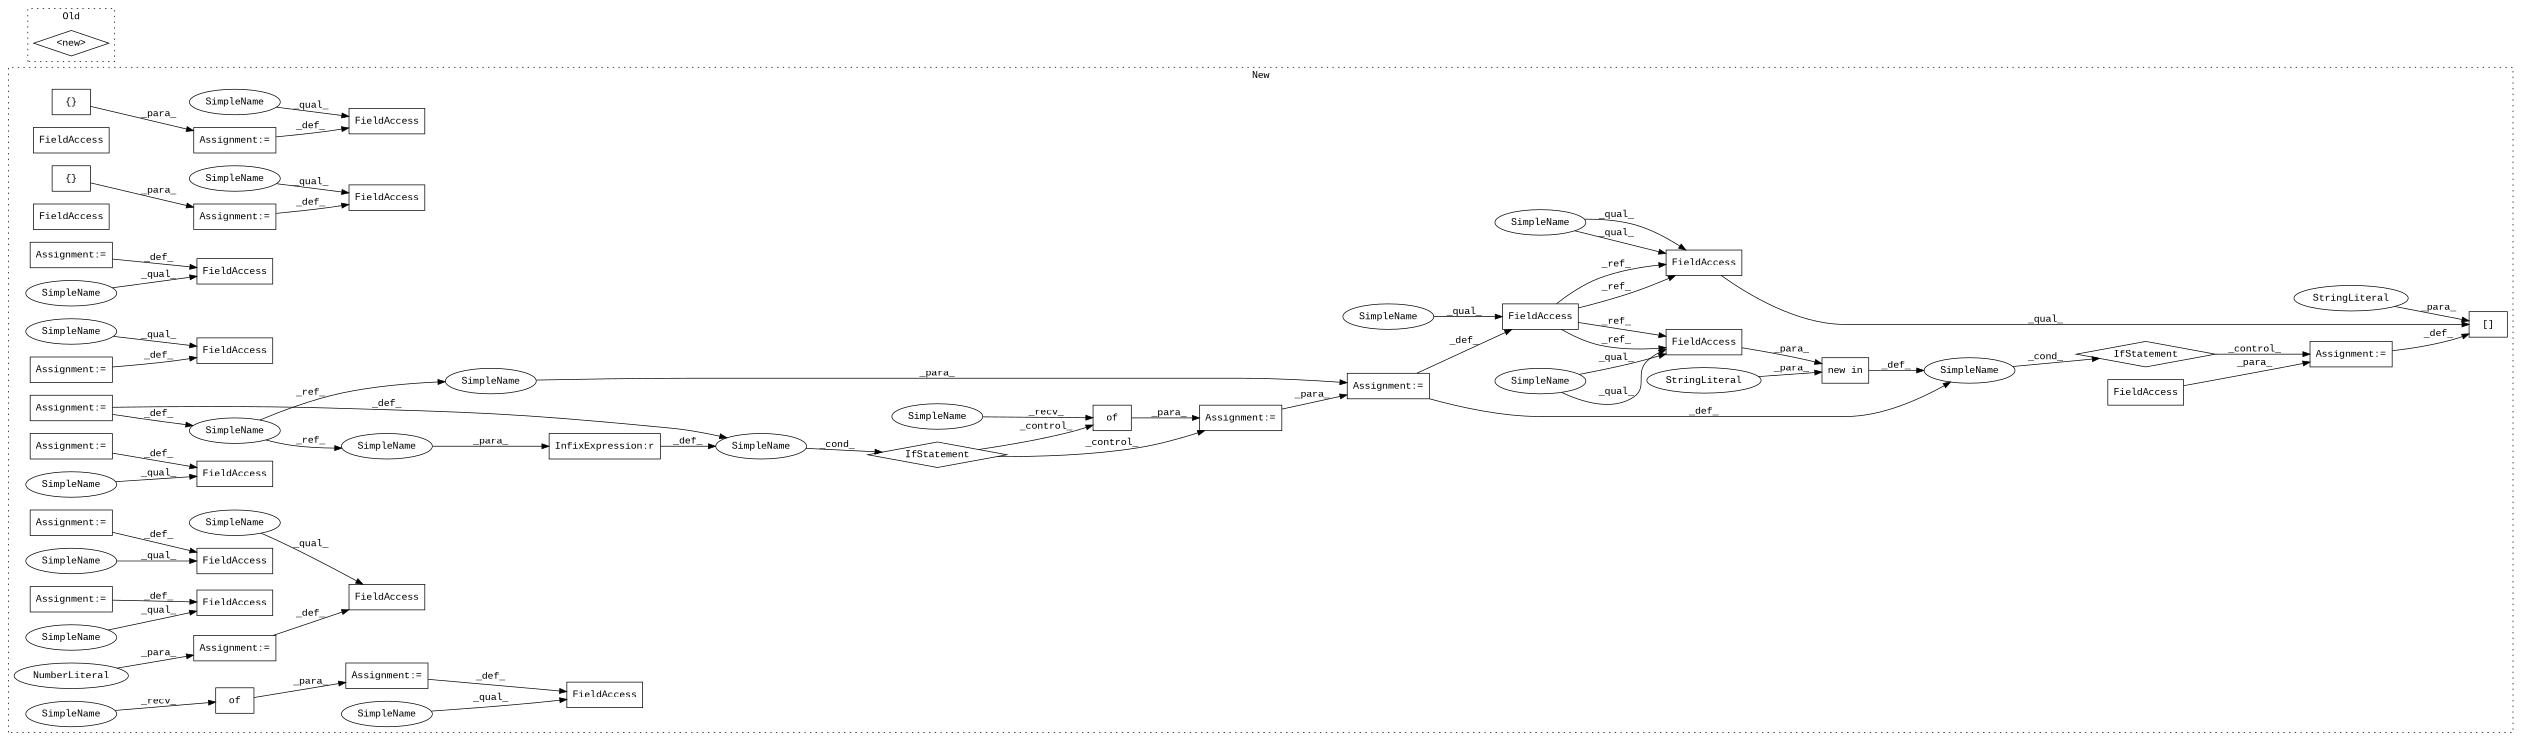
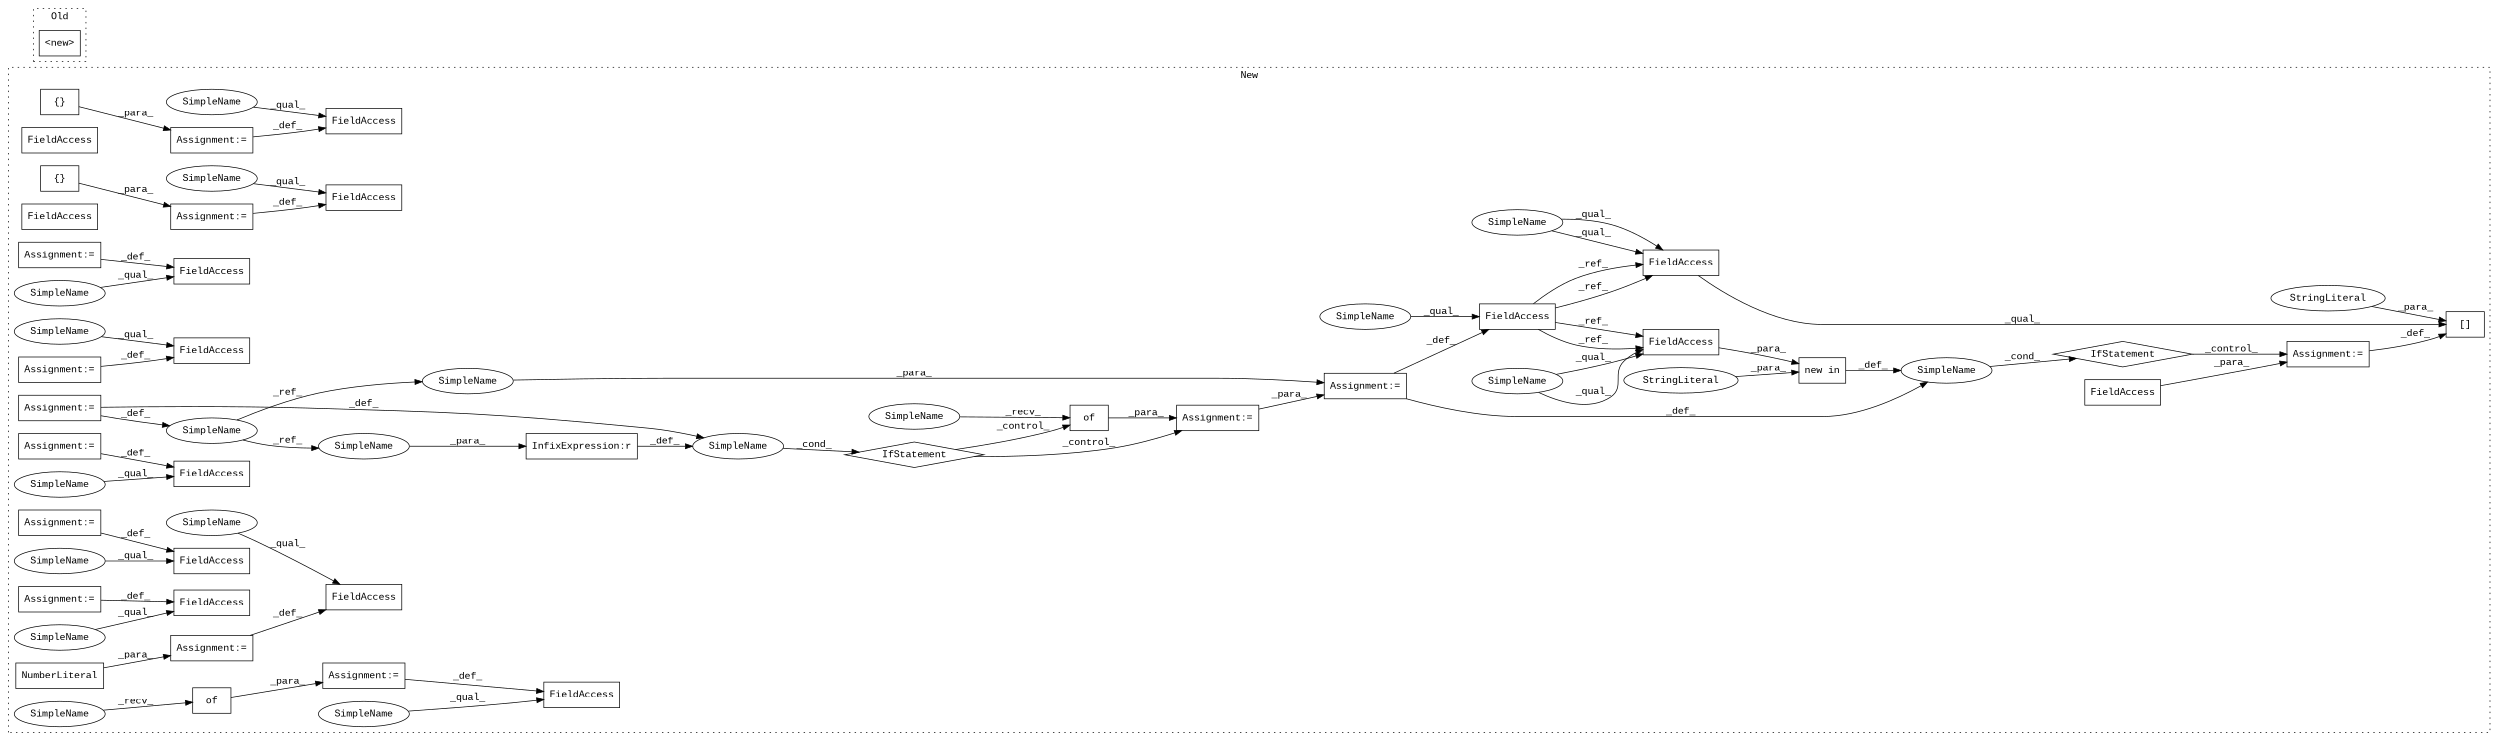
node "<new>": shape diamond -> box
node "NumberLiteral": shape ellipse -> box
